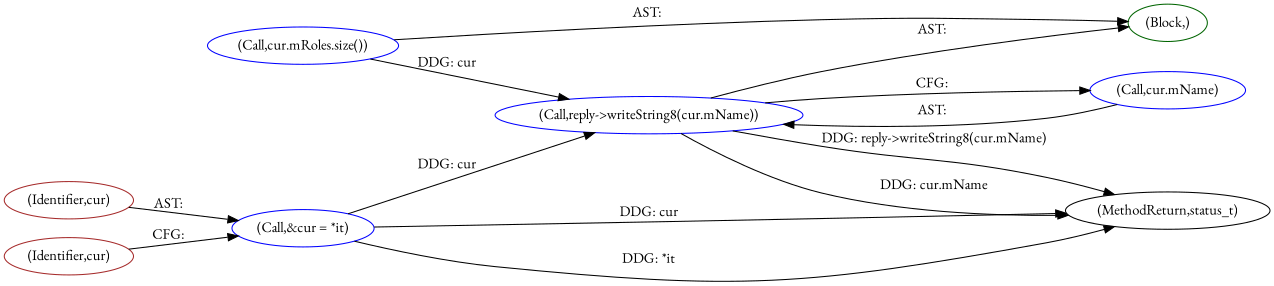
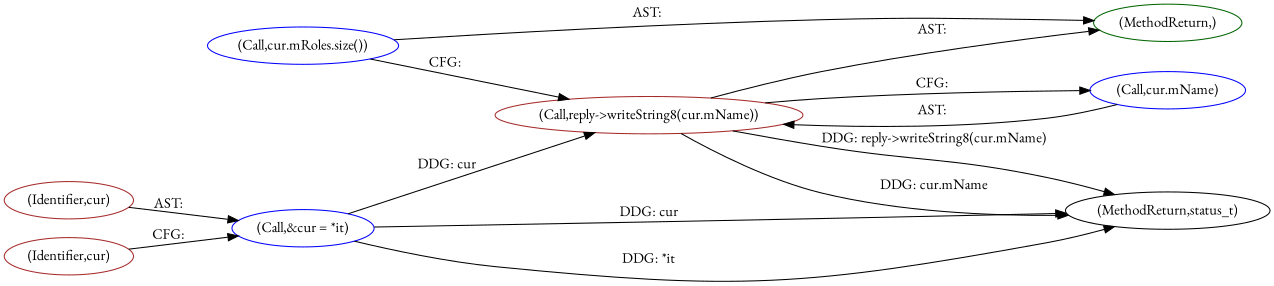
node "(Block,)": label "(Block,)" -> "(MethodReturn,)"
edge "(Call,cur.mRoles.size())" -> "(Call,reply->writeString8(cur.mName))": label "DDG: cur" -> "CFG: "
node "(Call,reply->writeString8(cur.mName))": color blue -> brown
